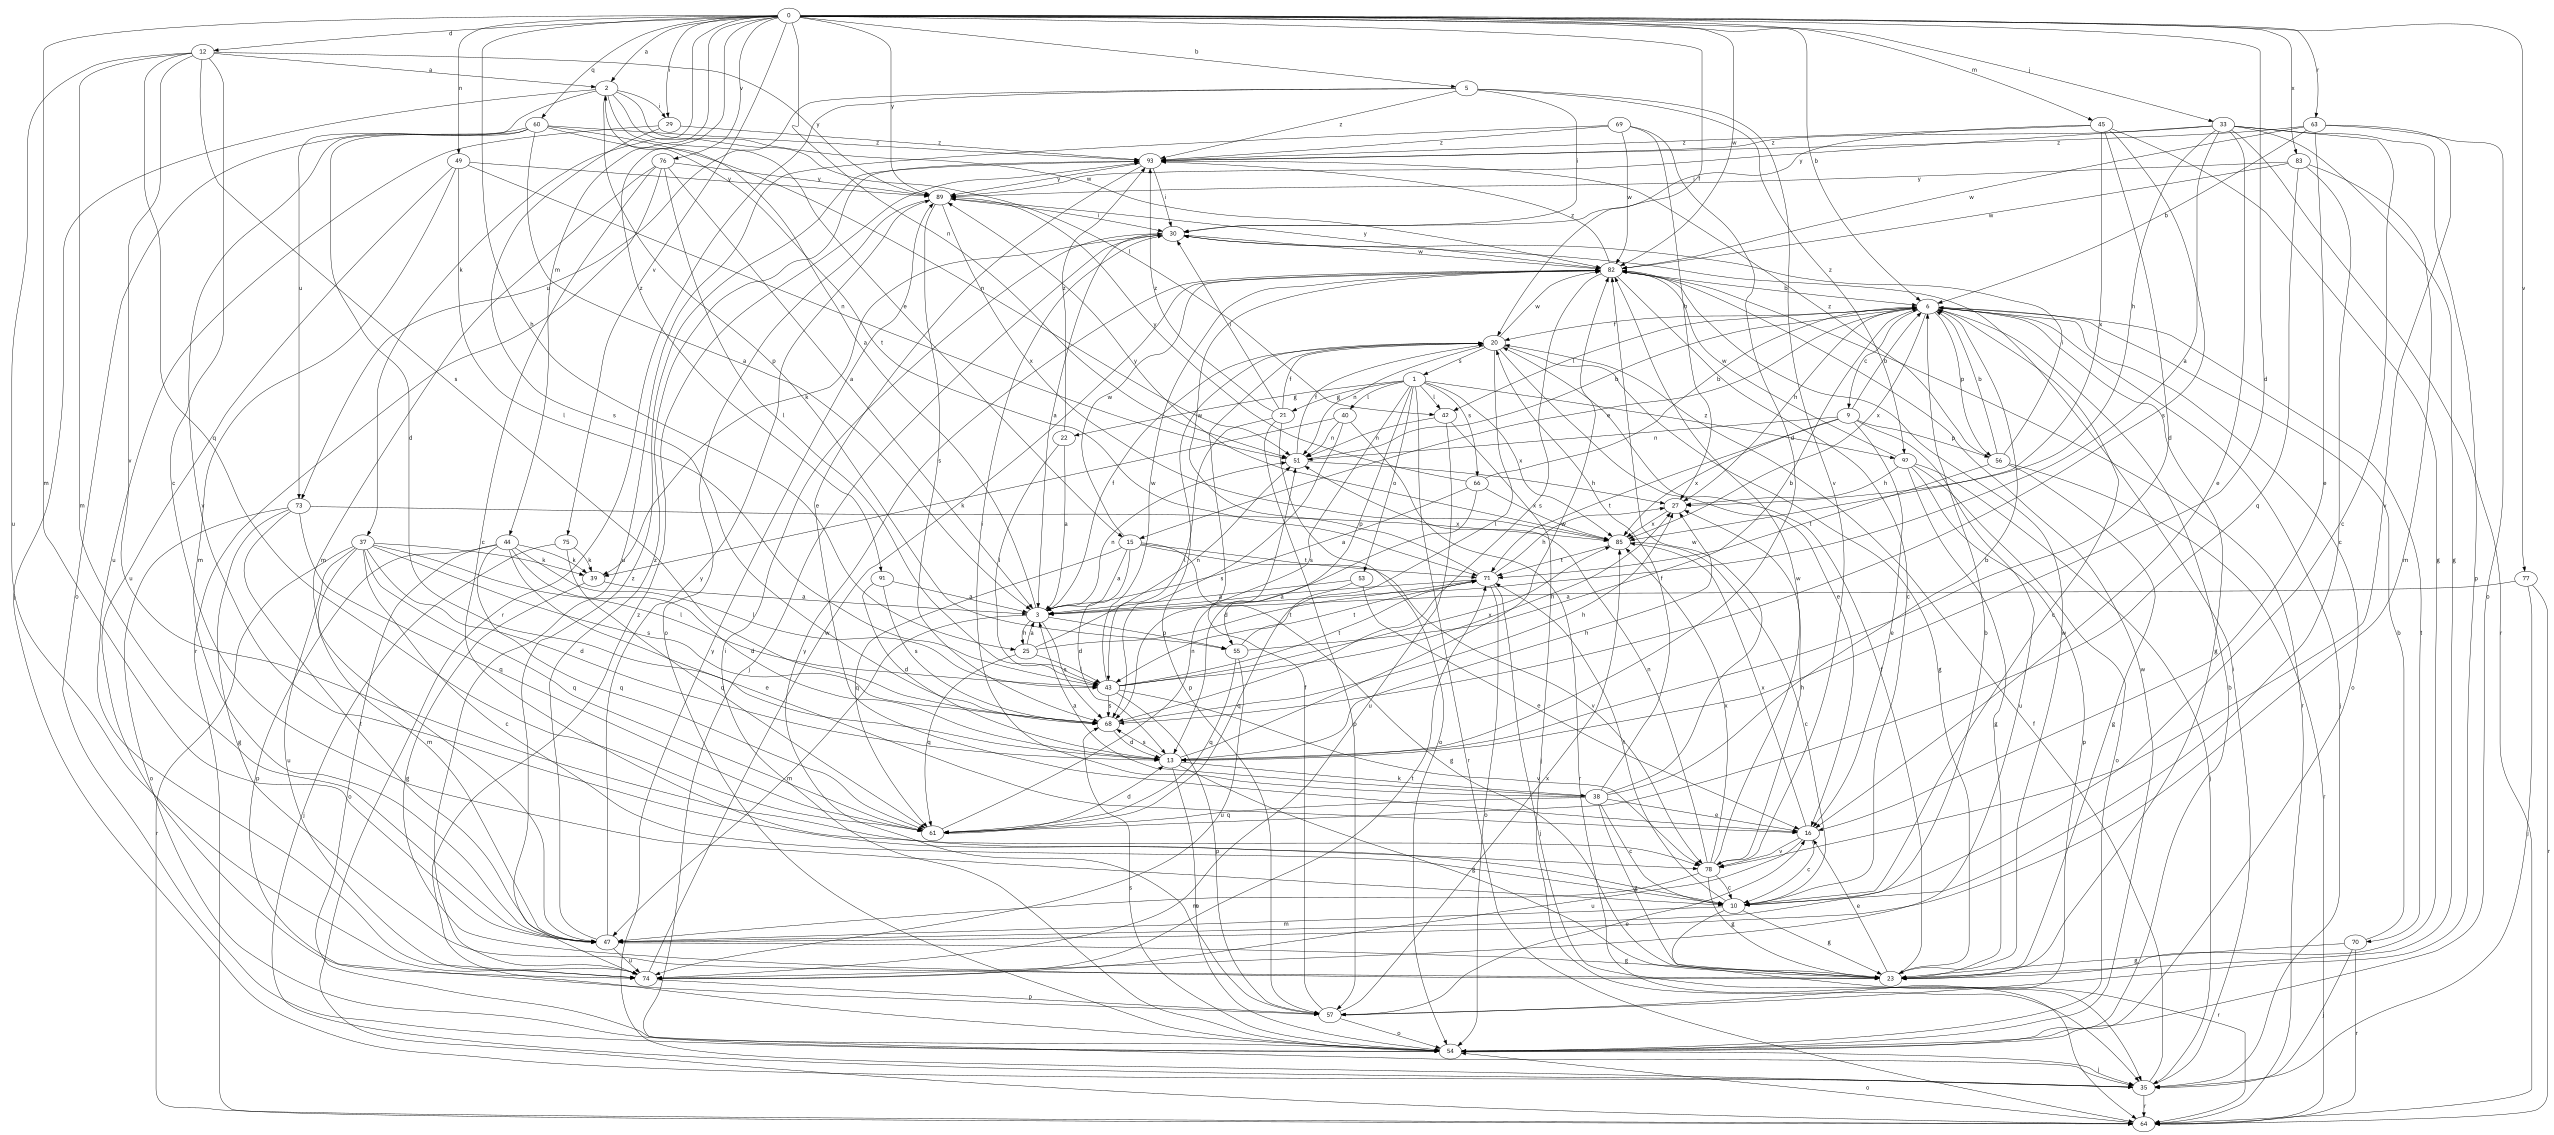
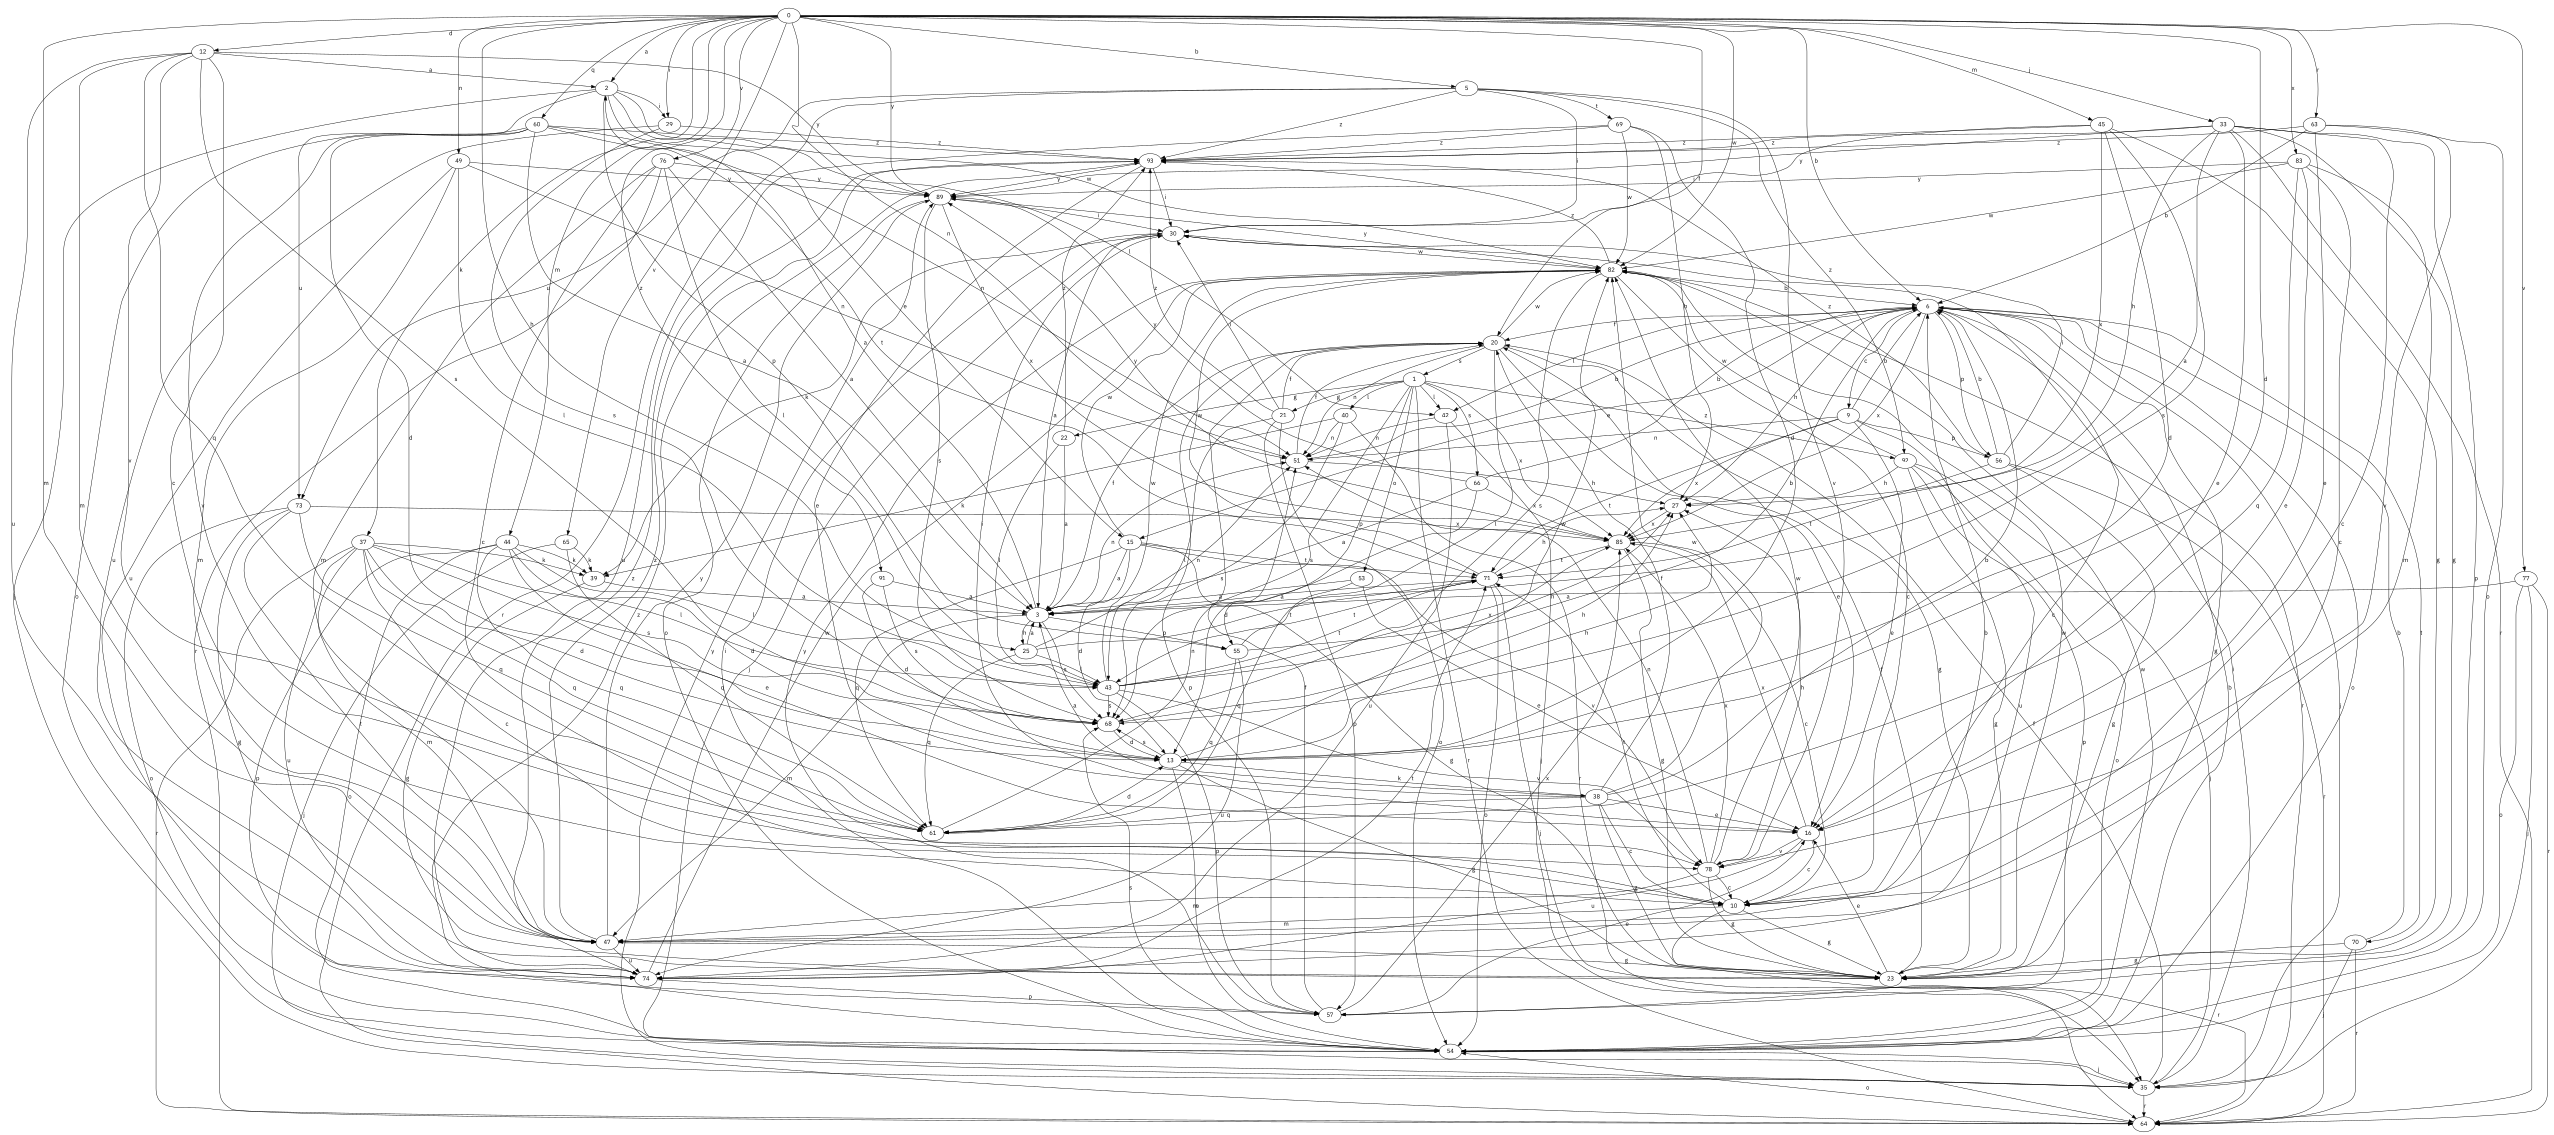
edge "5" -> "69": added, label "t"
edge "63" -> "82": removed, label "w"
node "75": label "75" -> "65"
edge "83" -> "16": added, label "e"
edge "85" -> "23": added, label "g"
edge "57" -> "54": now "77" -> "54"
